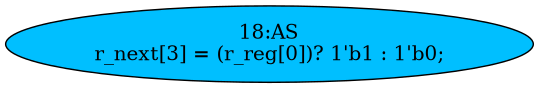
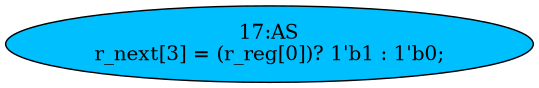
node "18:AS r_next[3] = (r_reg[0])? 1'b1 : 1'b0;": label "18:AS r_next[3] = (r_reg[0])? 1'b1 : 1'b0;" -> "17:AS r_next[3] = (r_reg[0])? 1'b1 : 1'b0;"
